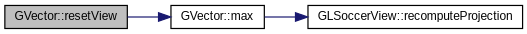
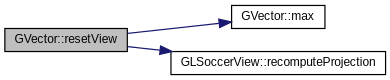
edge "GVector::max" -> "GLSoccerView::recomputeProjection": now "GVector::resetView" -> "GLSoccerView::recomputeProjection"
